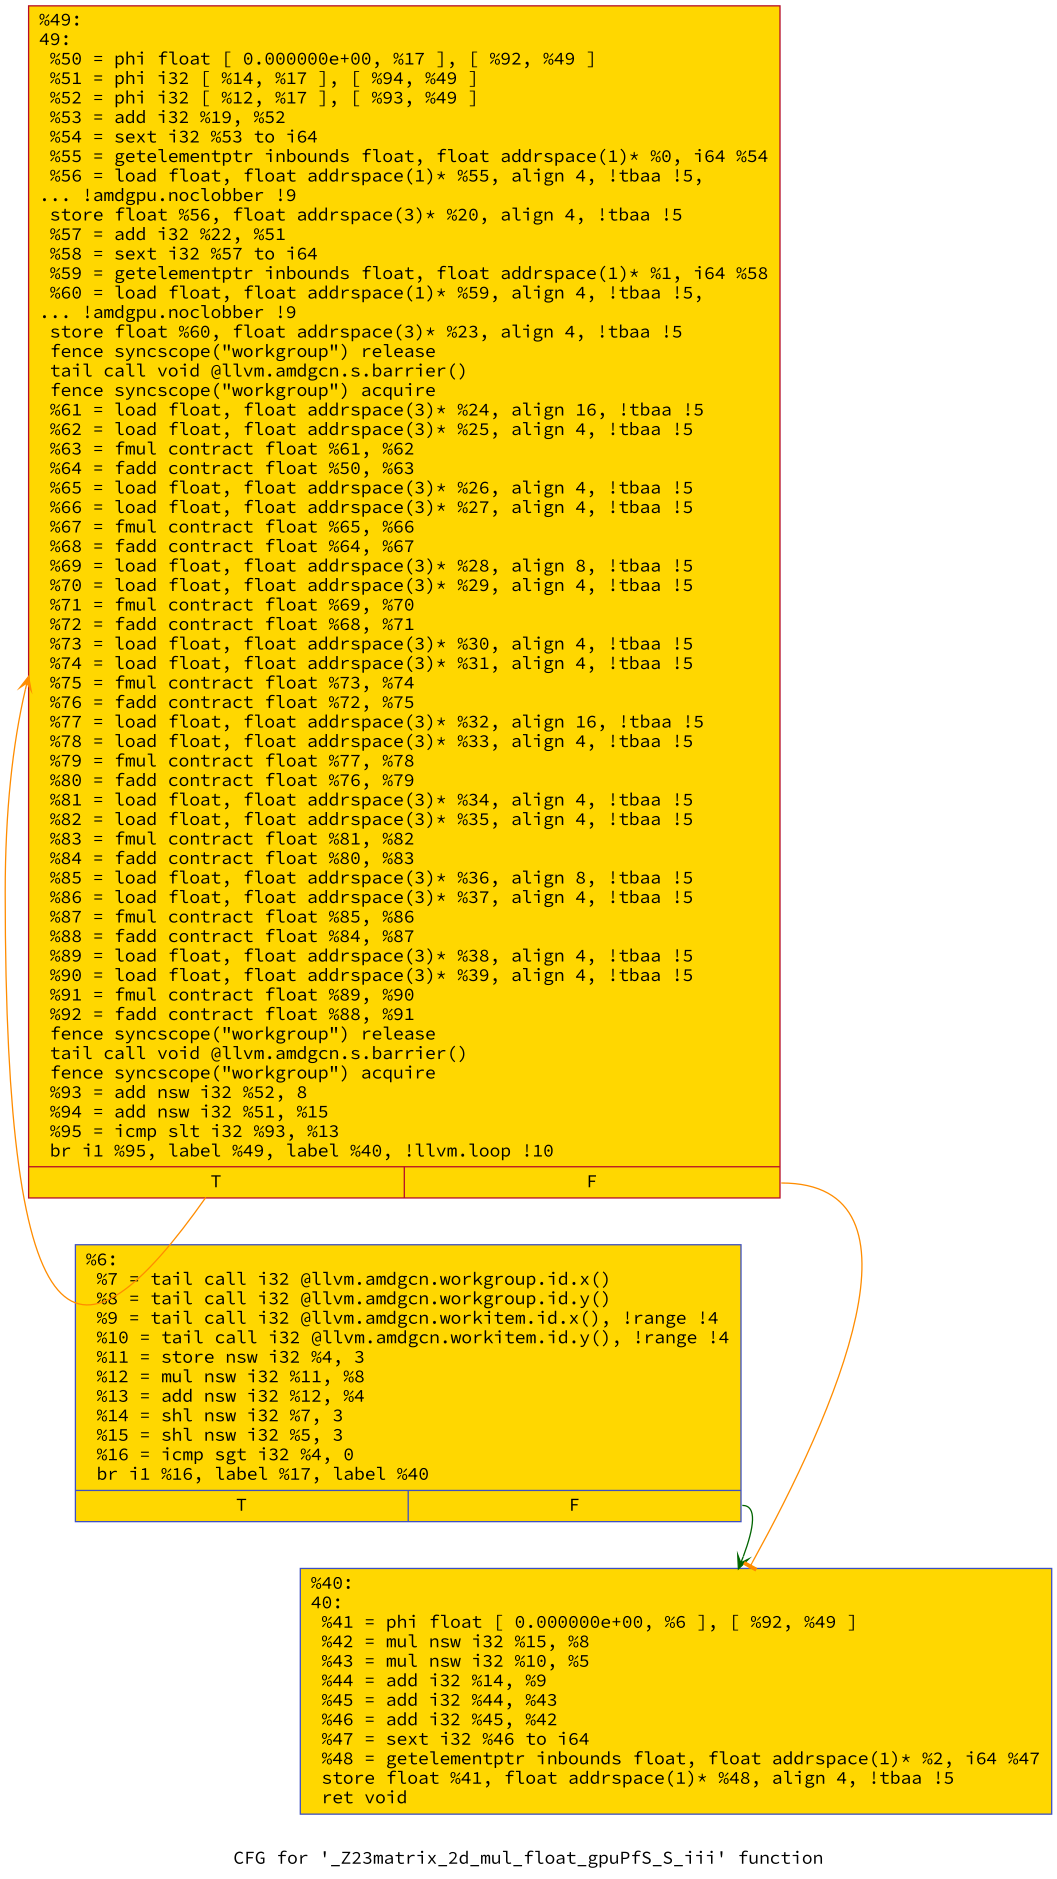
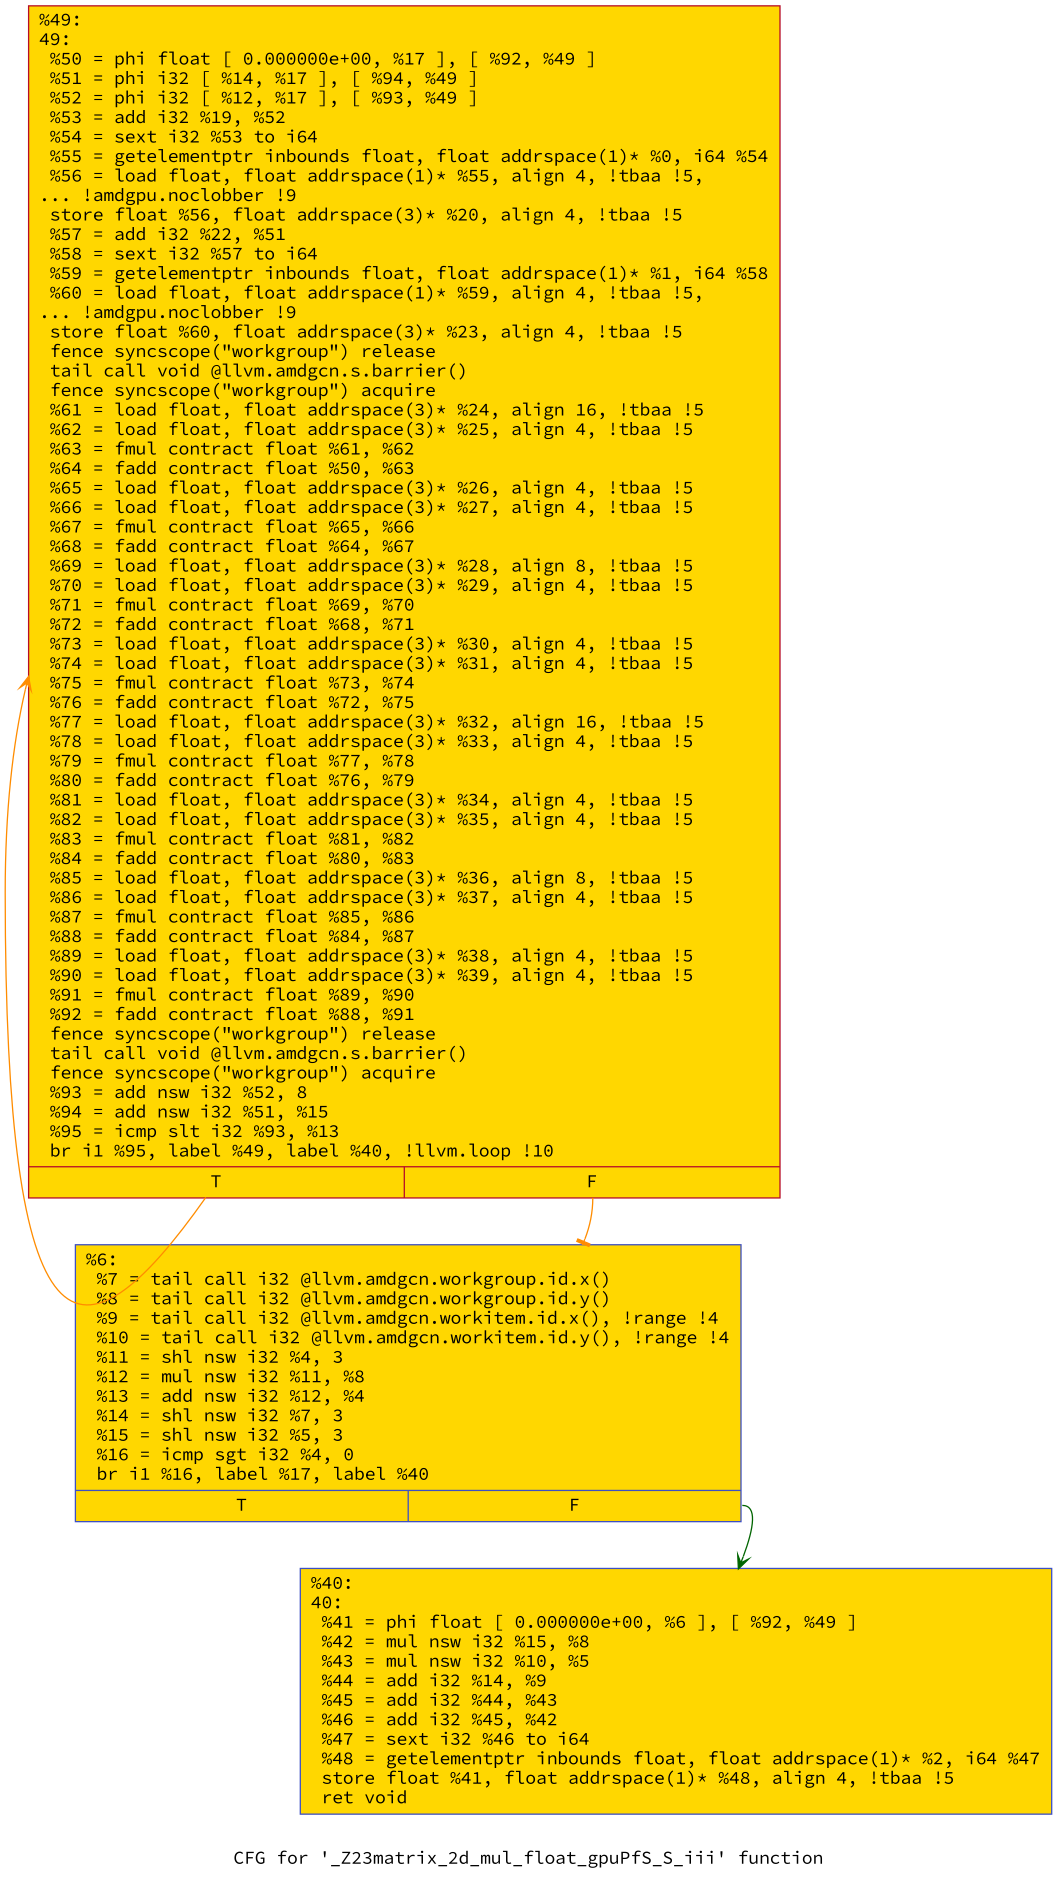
node "%6:": text "%11 = store nsw i32 %4, 3" -> "%11 = shl nsw i32 %4, 3"
edge "%49:" -> "%40:": now "%49:" -> "%6:"
